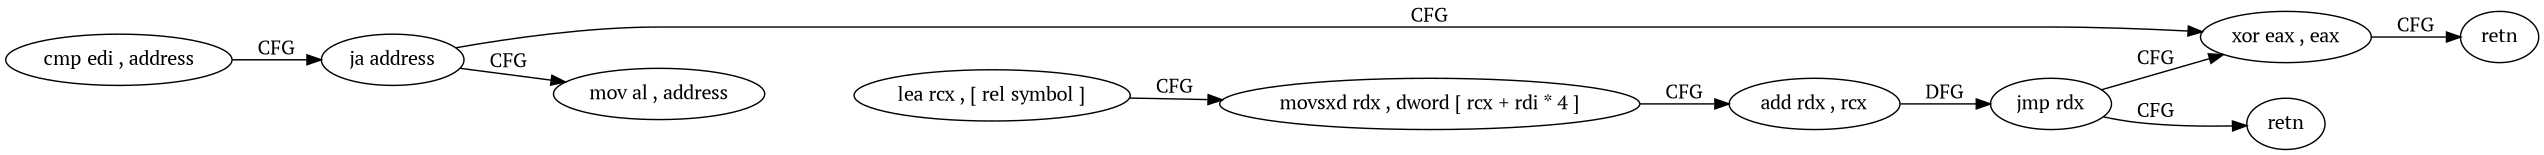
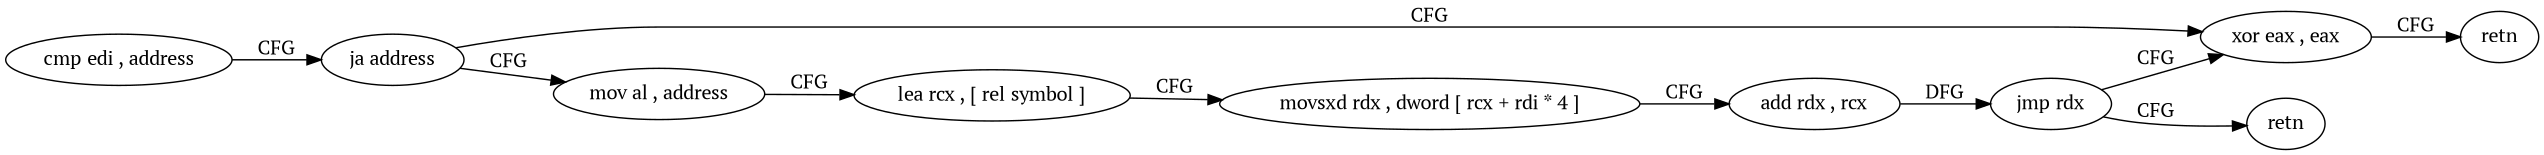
edge "mov al , address" -> "lea rcx , [ rel symbol ]": added, label "CFG"
